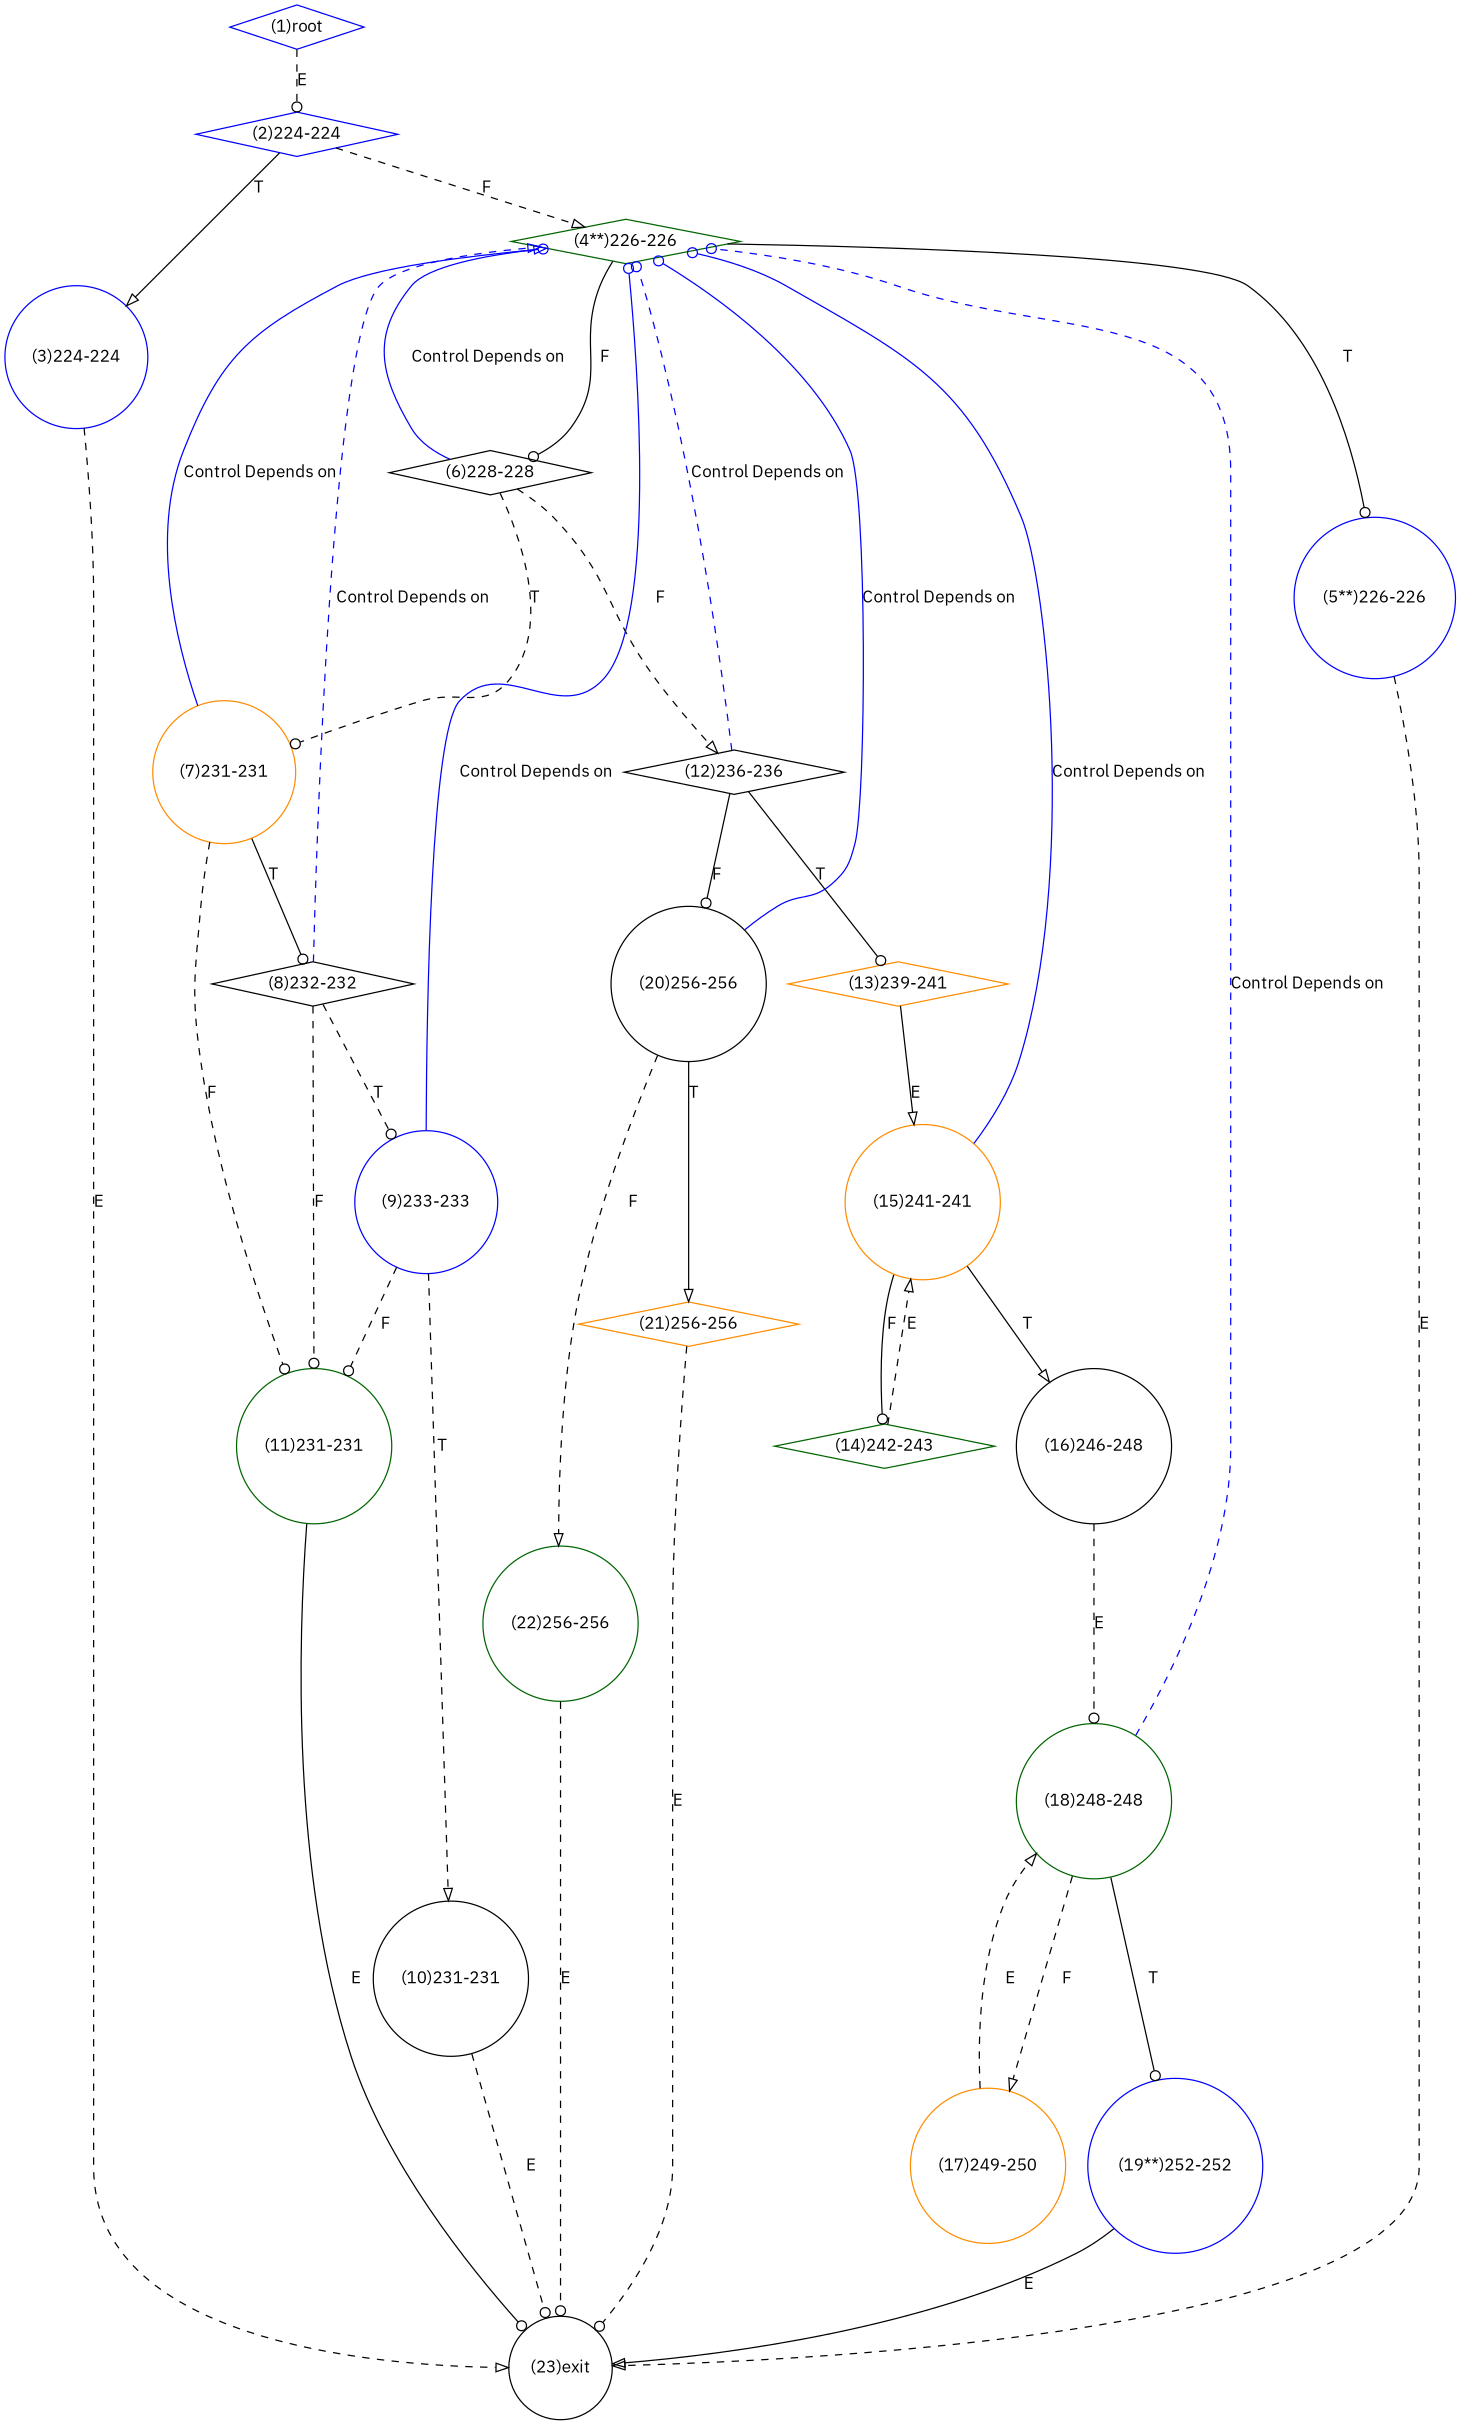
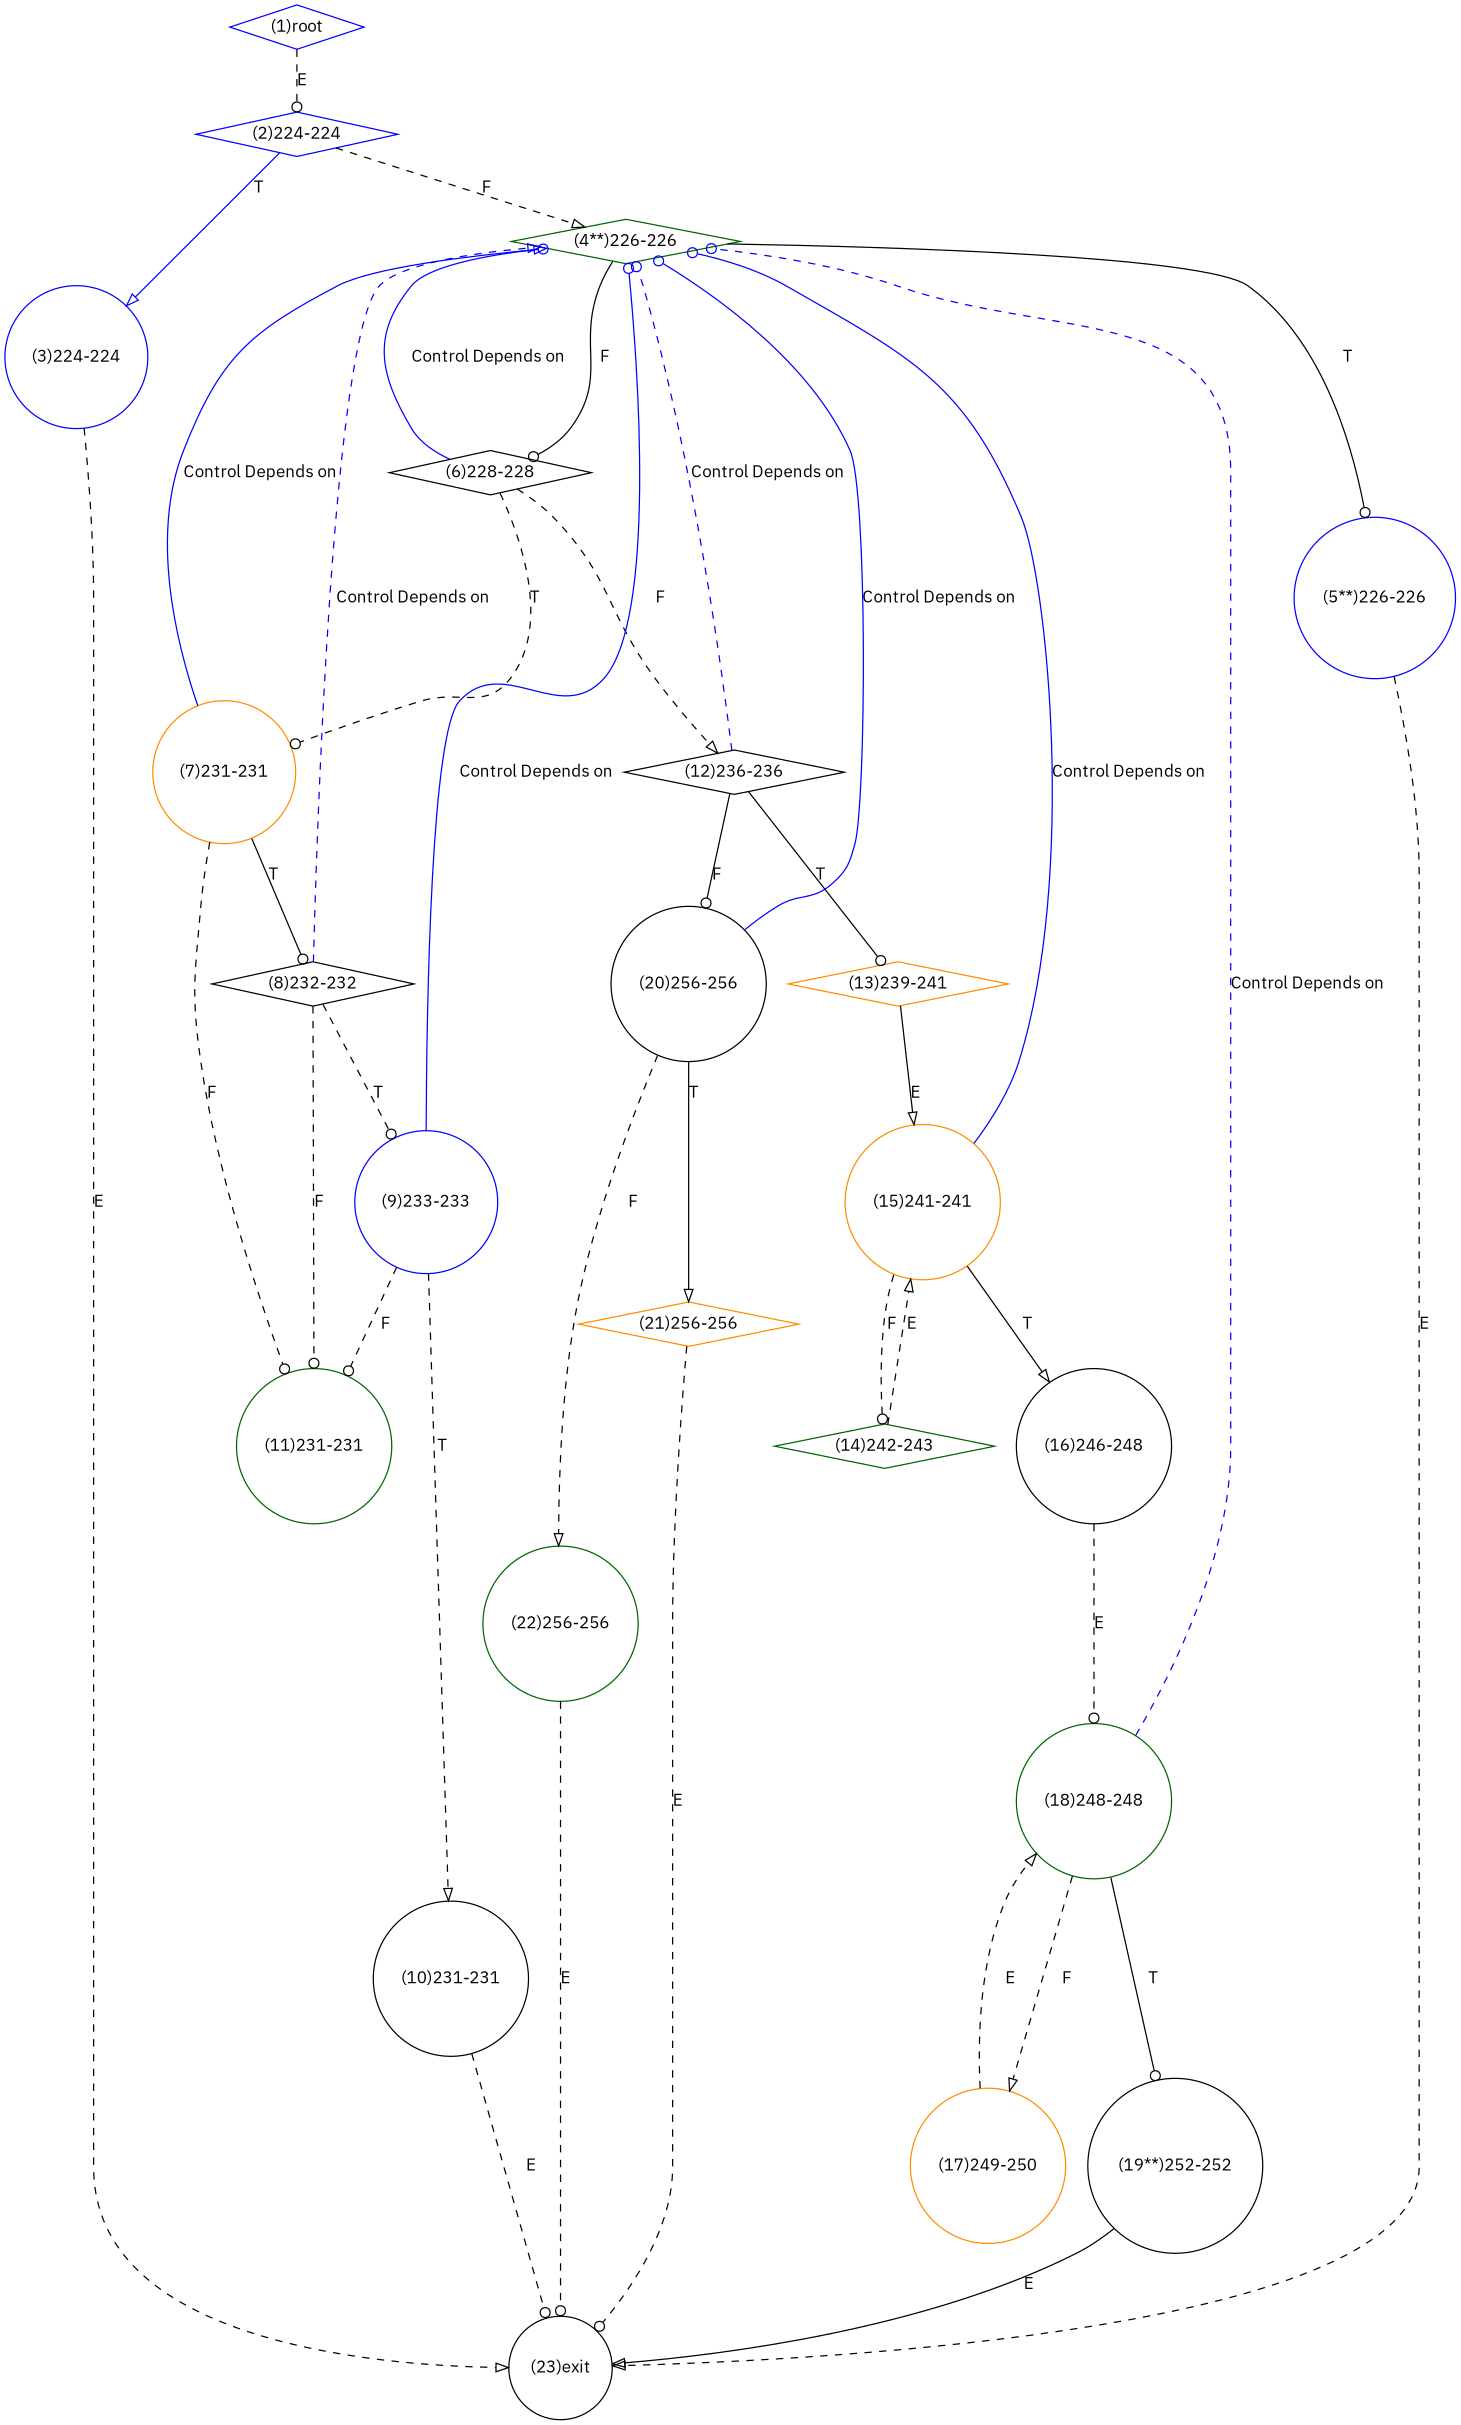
edge "(2)224-224" -> "(3)224-224": color black -> blue
edge "(15)241-241" -> "(14)242-243": style solid -> dashed
edge "(11)231-231" -> "(23)exit": removed, label "E"
node "(19**)252-252": color blue -> black
